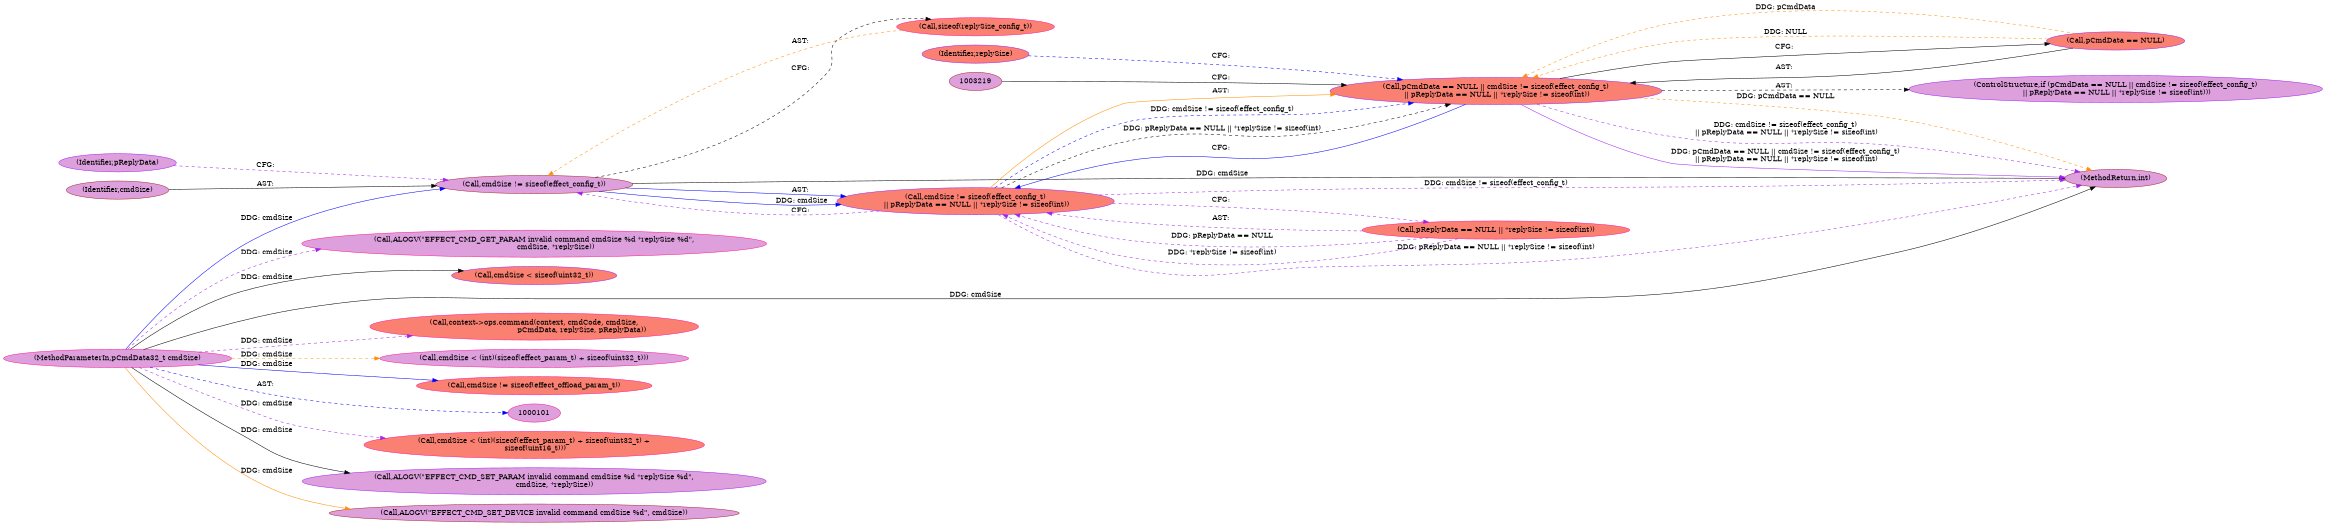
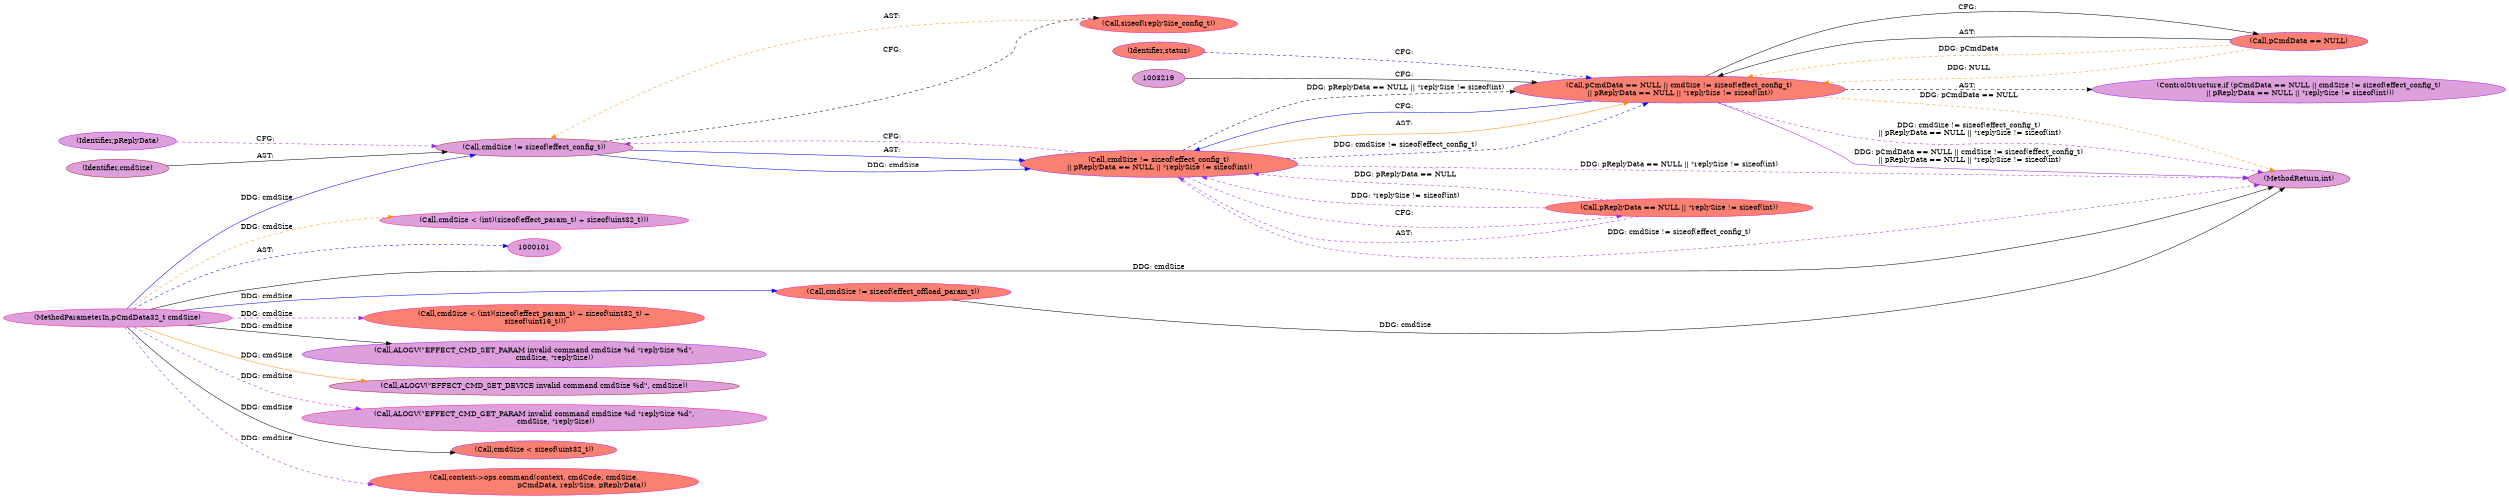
node "(Identifier,replySize)": label "(Identifier,replySize)" -> "(Identifier,status)"
edge "(Call,cmdSize != sizeof(effect_config_t))" -> "(MethodReturn,int)": now "(Call,cmdSize != sizeof(effect_offload_param_t))" -> "(MethodReturn,int)"
